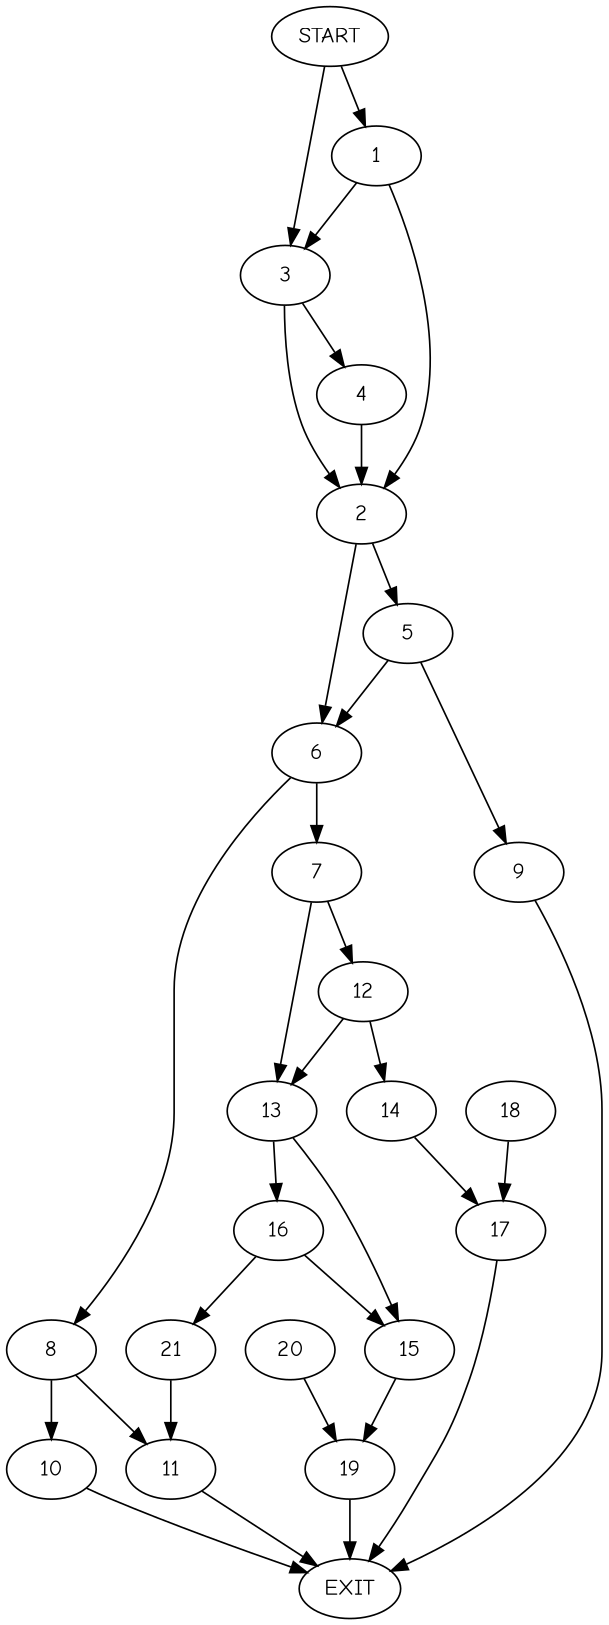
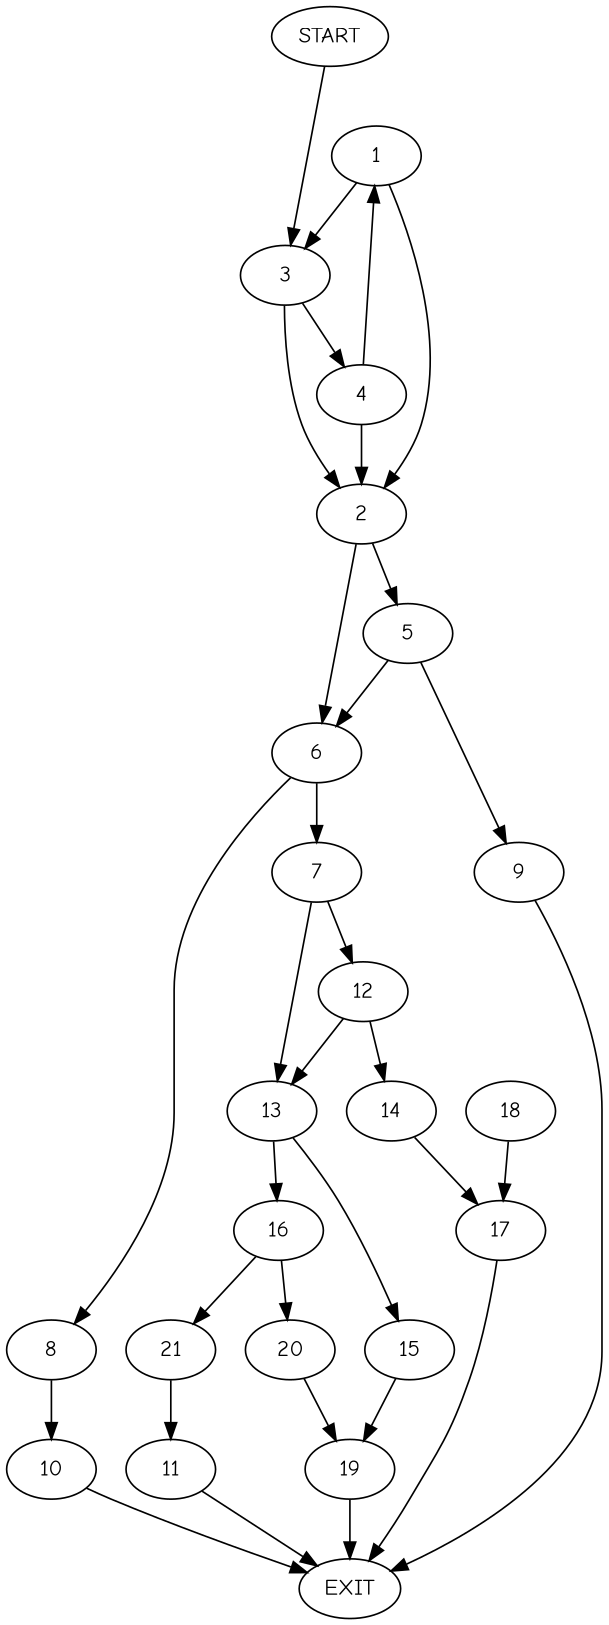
edge "START" -> "1": now "4" -> "1"
edge "16" -> "15": now "16" -> "20"
edge "8" -> "11": removed
